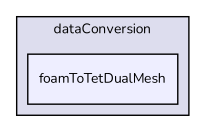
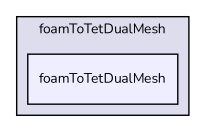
cluster "dataConversion": label "dataConversion" -> "foamToTetDualMesh"
